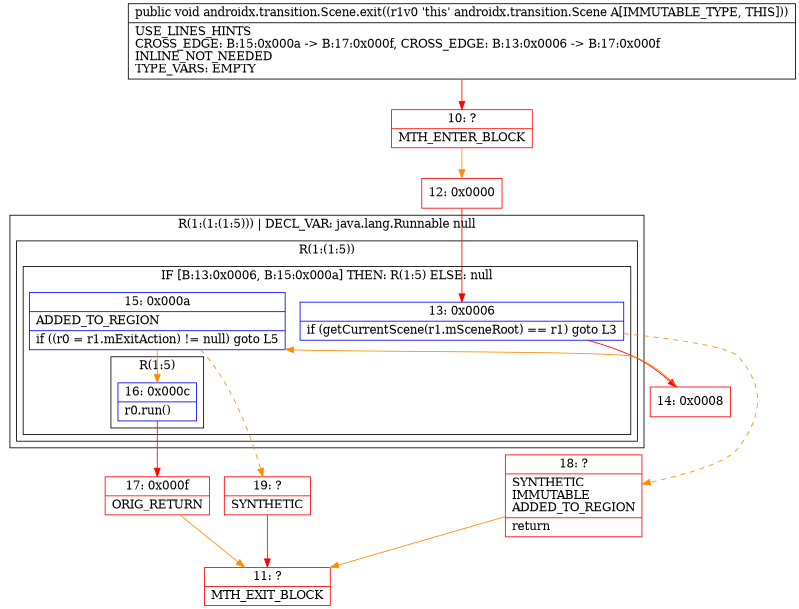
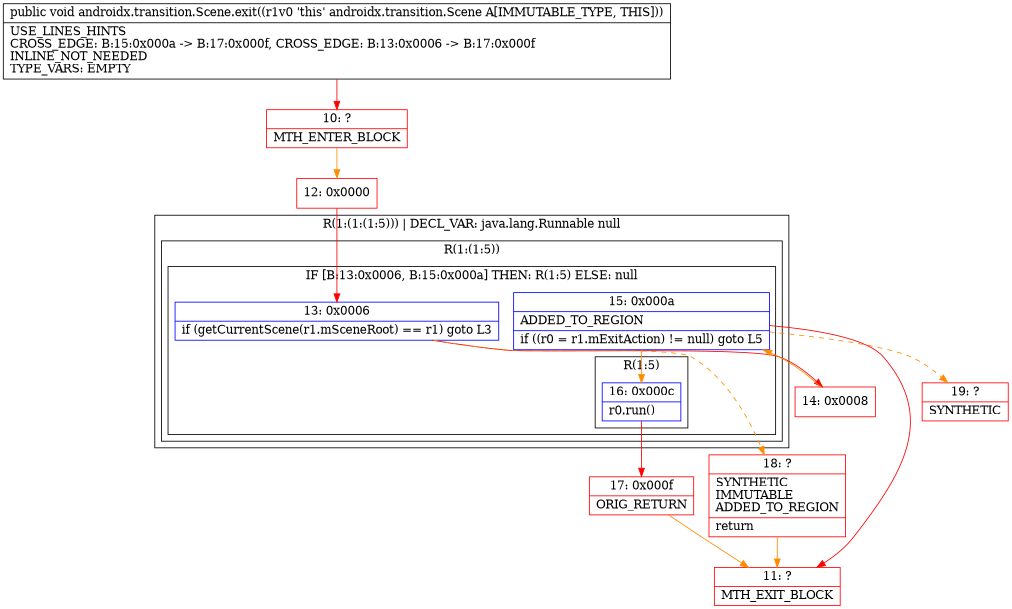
edge "19: ?" -> "11: ?": now "15: 0x000a" -> "11: ?"
